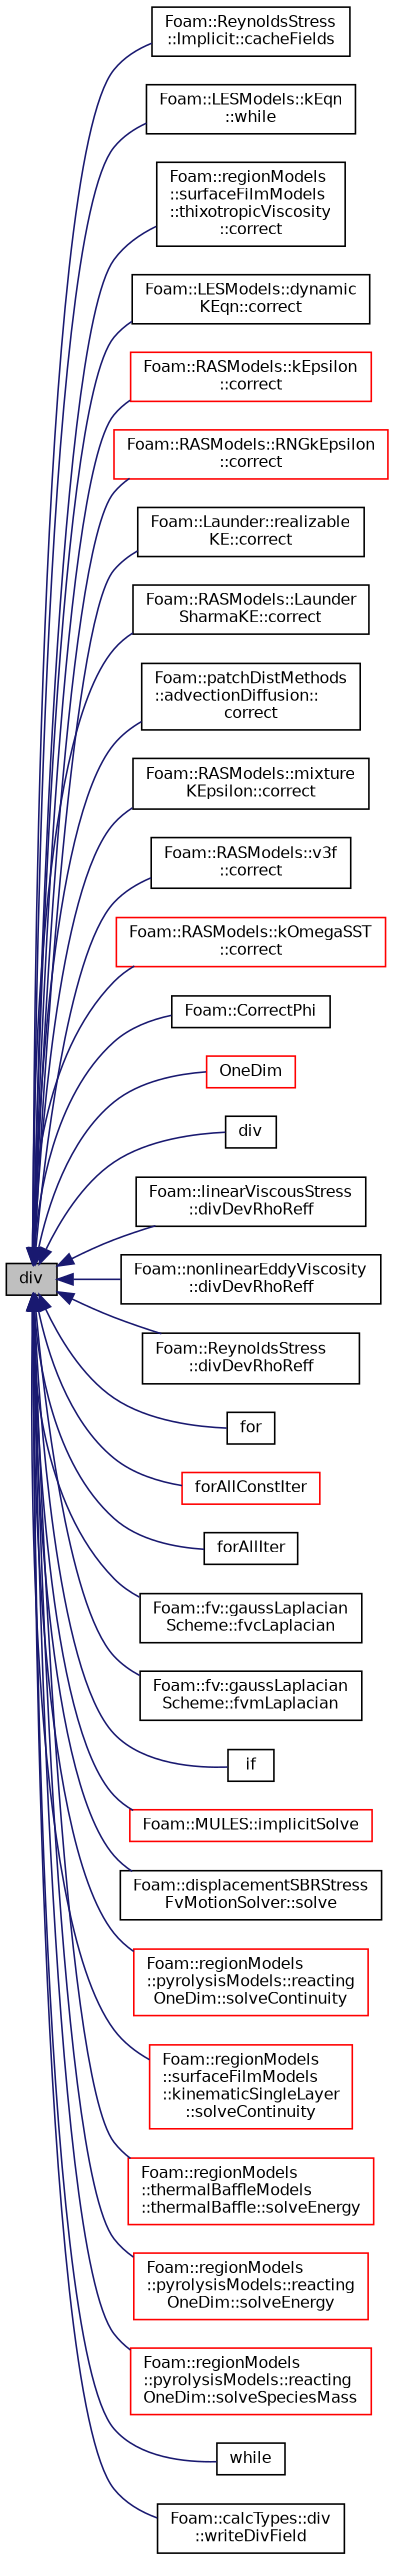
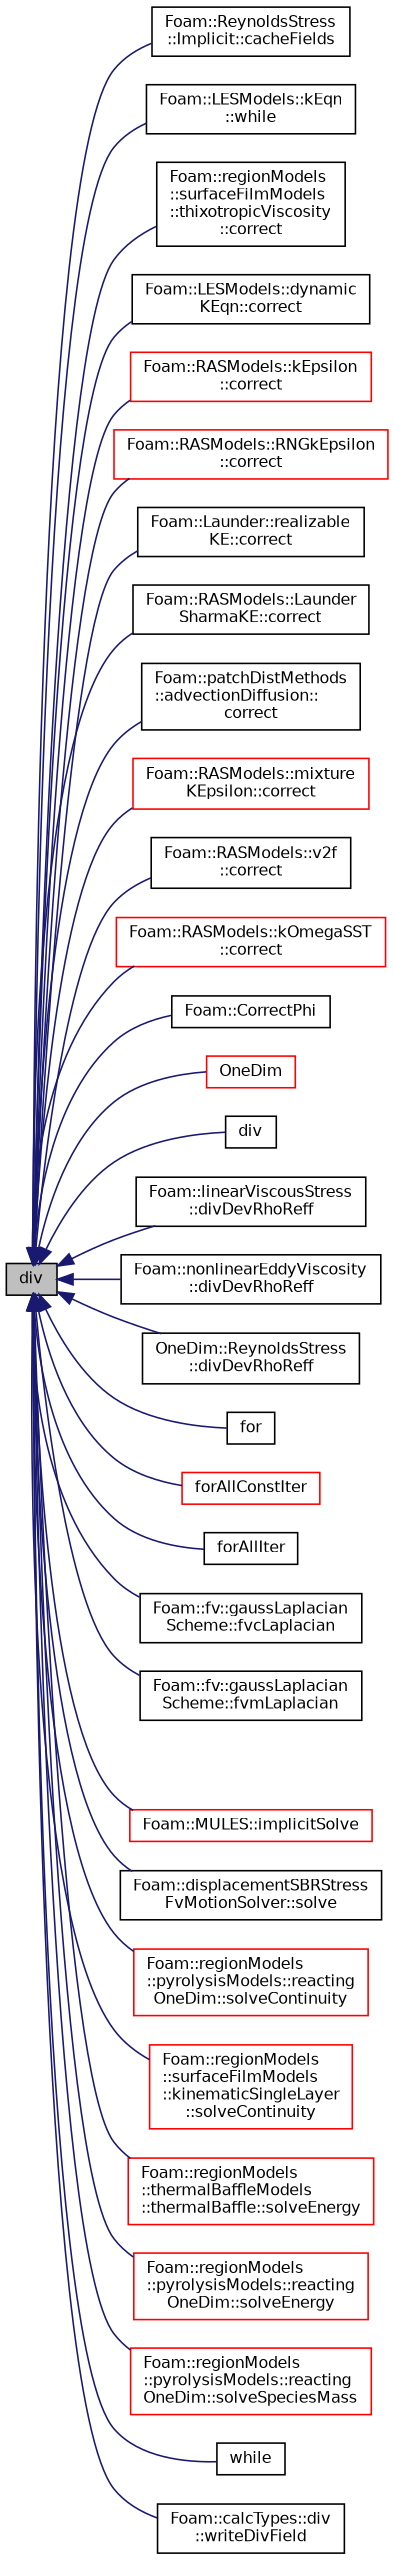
node "Foam::RASModels::mixture KEpsilon::correct": color black -> red
node "Foam::RASModels::v3f ::correct": label "Foam::RASModels::v3f ::correct" -> "Foam::RASModels::v2f ::correct"
node "Foam::ReynoldsStress ::divDevRhoReff": label "Foam::ReynoldsStress ::divDevRhoReff" -> "OneDim::ReynoldsStress ::divDevRhoReff"
node "if": removed
